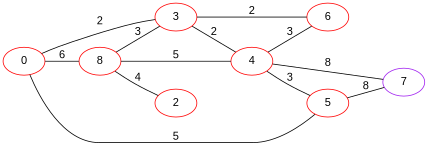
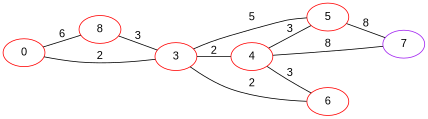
edge "8" -- "4": removed, label "5"
node "2": removed
edge "0" -- "5": now "3" -- "5"
